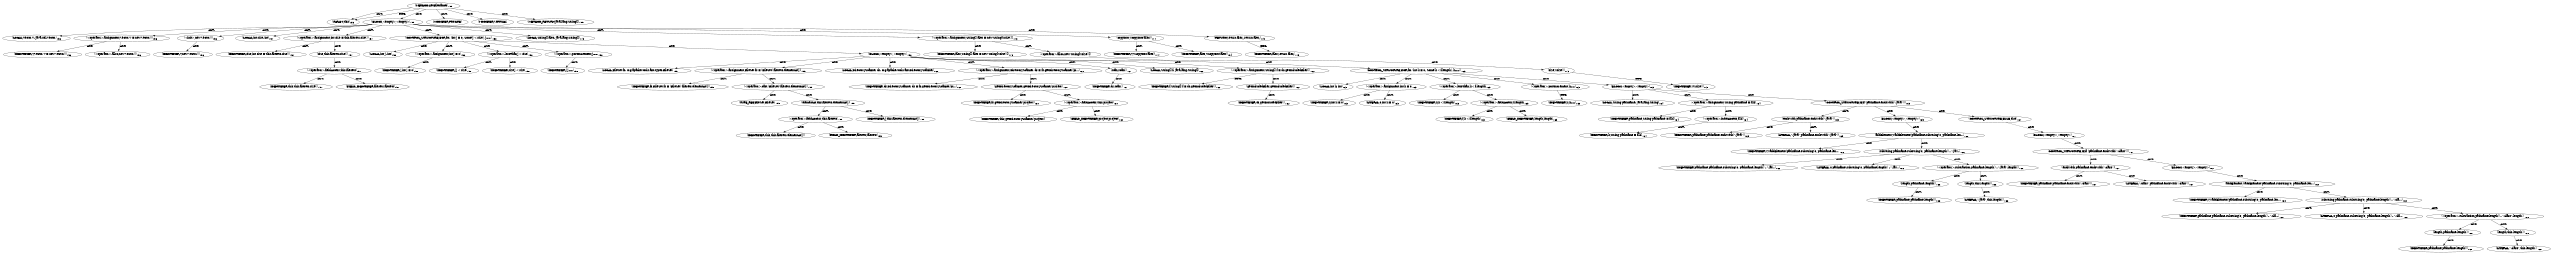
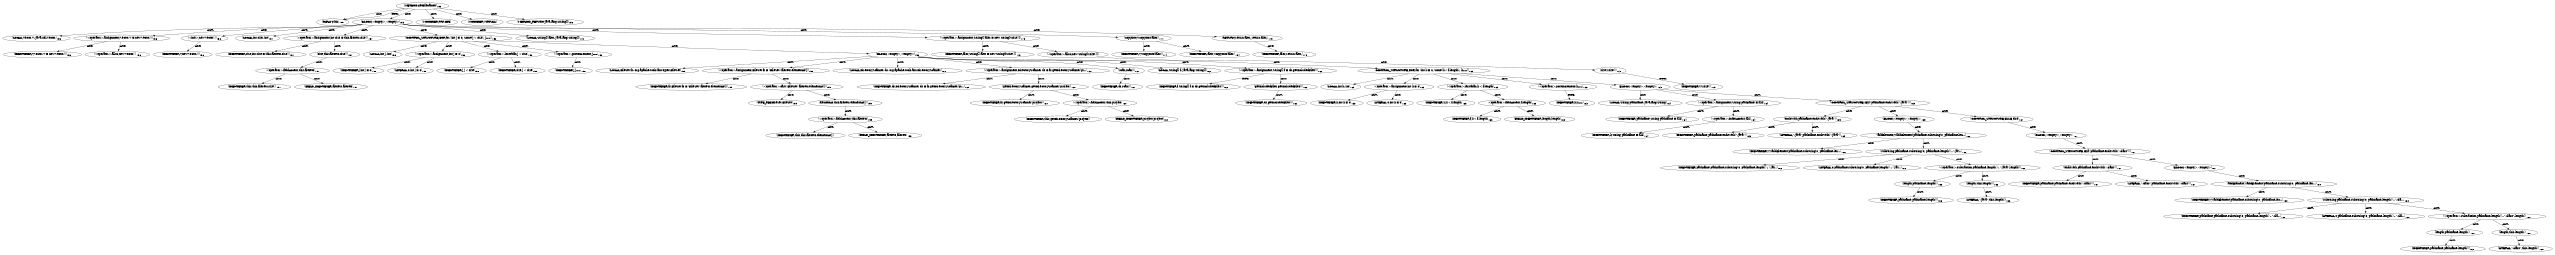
edge "(RETURN,return files;,return files;)" -> "(IDENTIFIER,files,return files;)": label "DDG: " -> "AST: "
node "(LITERAL,0,int j = 0)": added
node "(IDENTIFIER,j,this.filesets.elementAt(j))": removed
